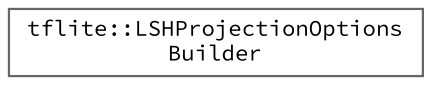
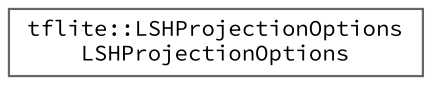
node "tflite::LSHProjectionOptions Builder": label "tflite::LSHProjectionOptions Builder" -> "tflite::LSHProjectionOptions LSHProjectionOptions"
